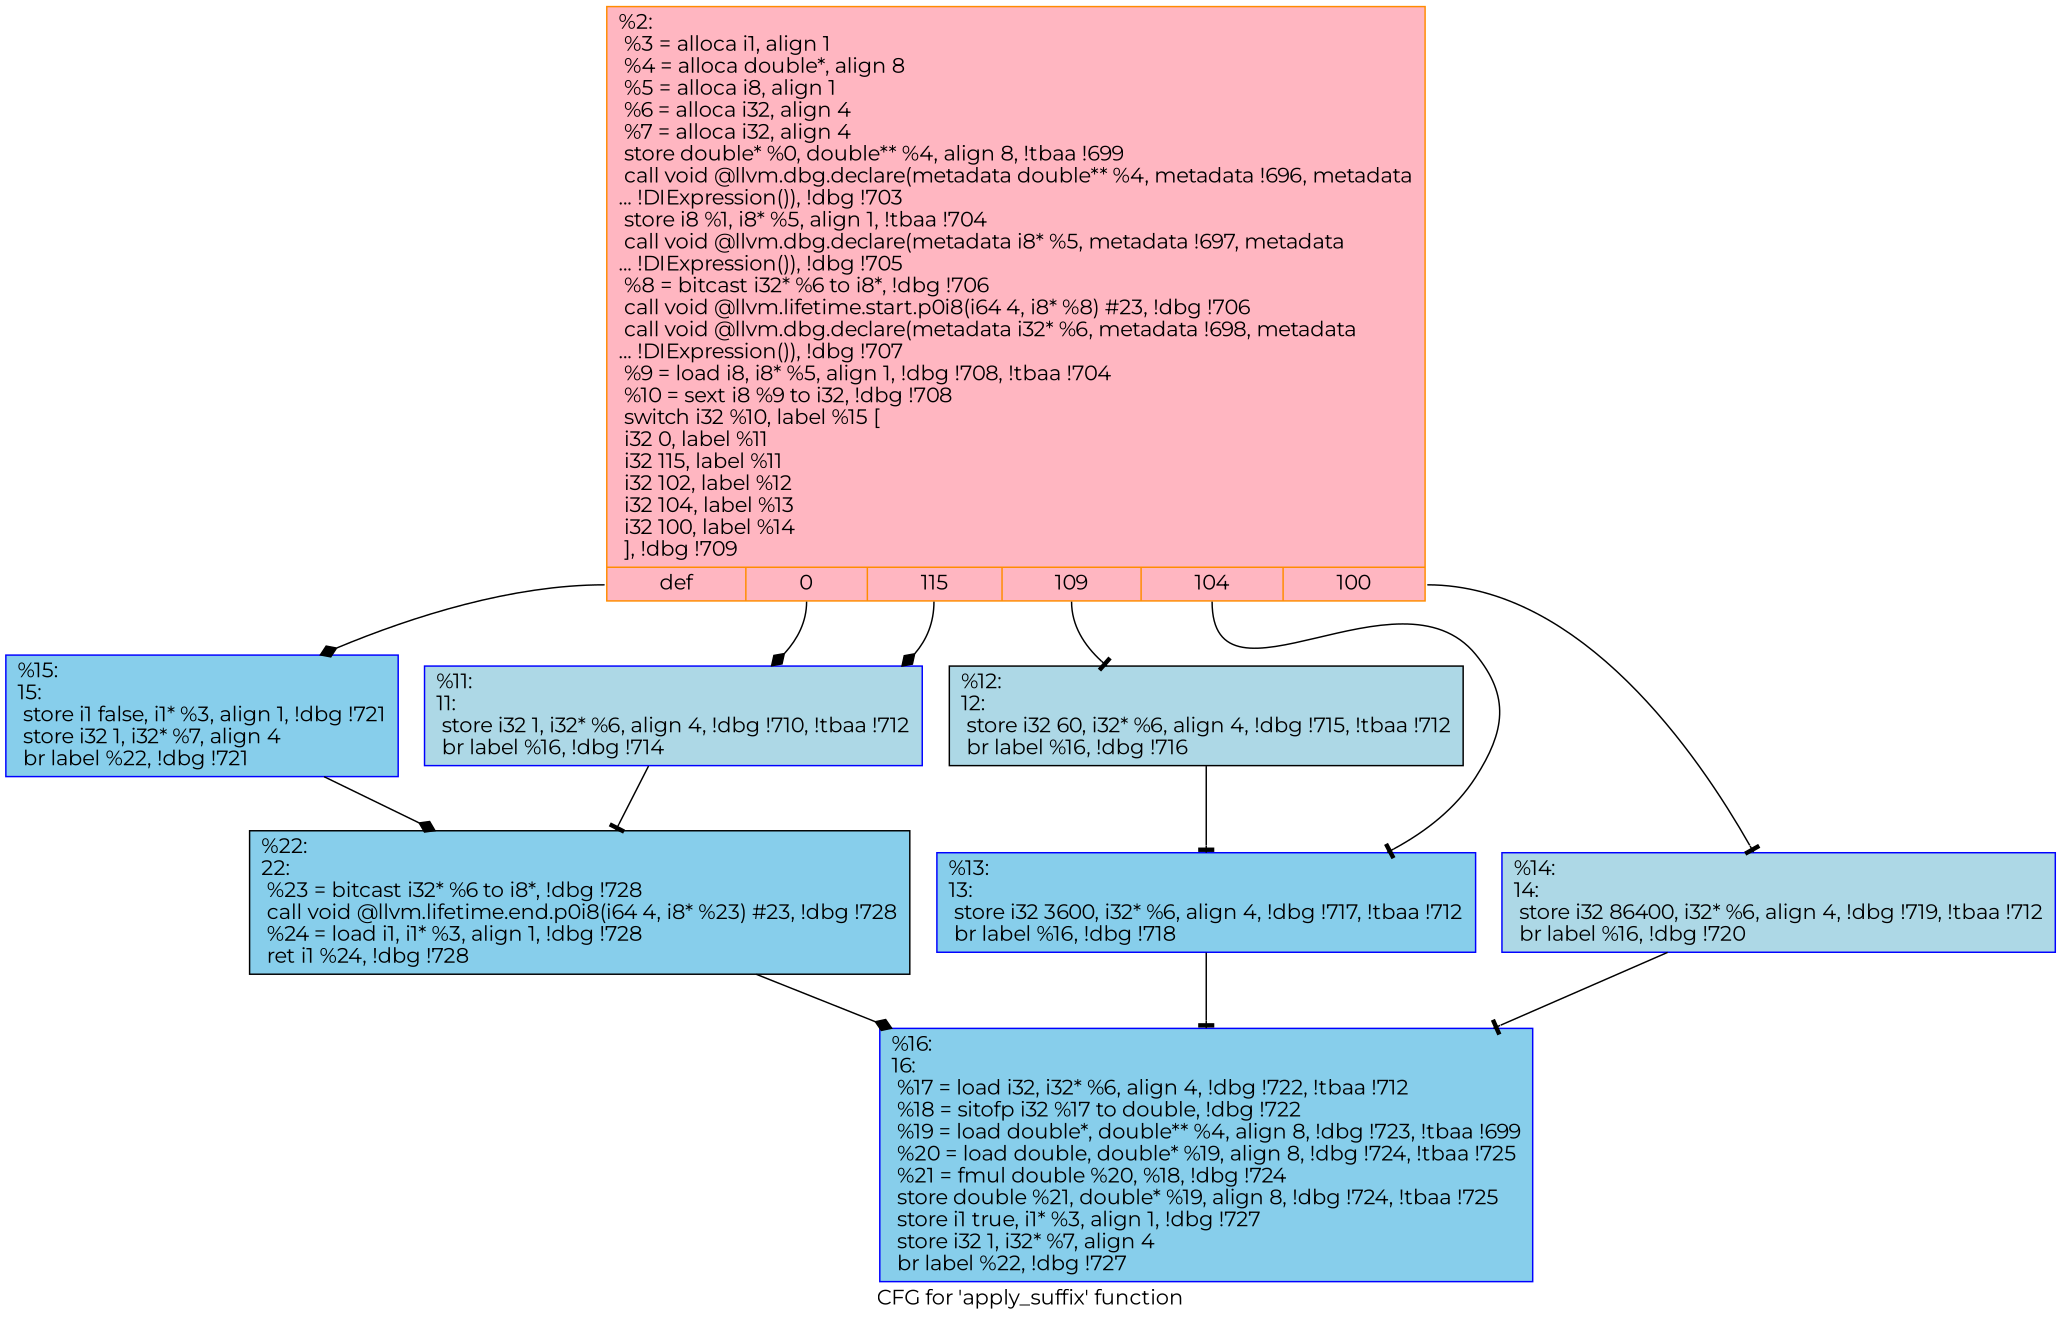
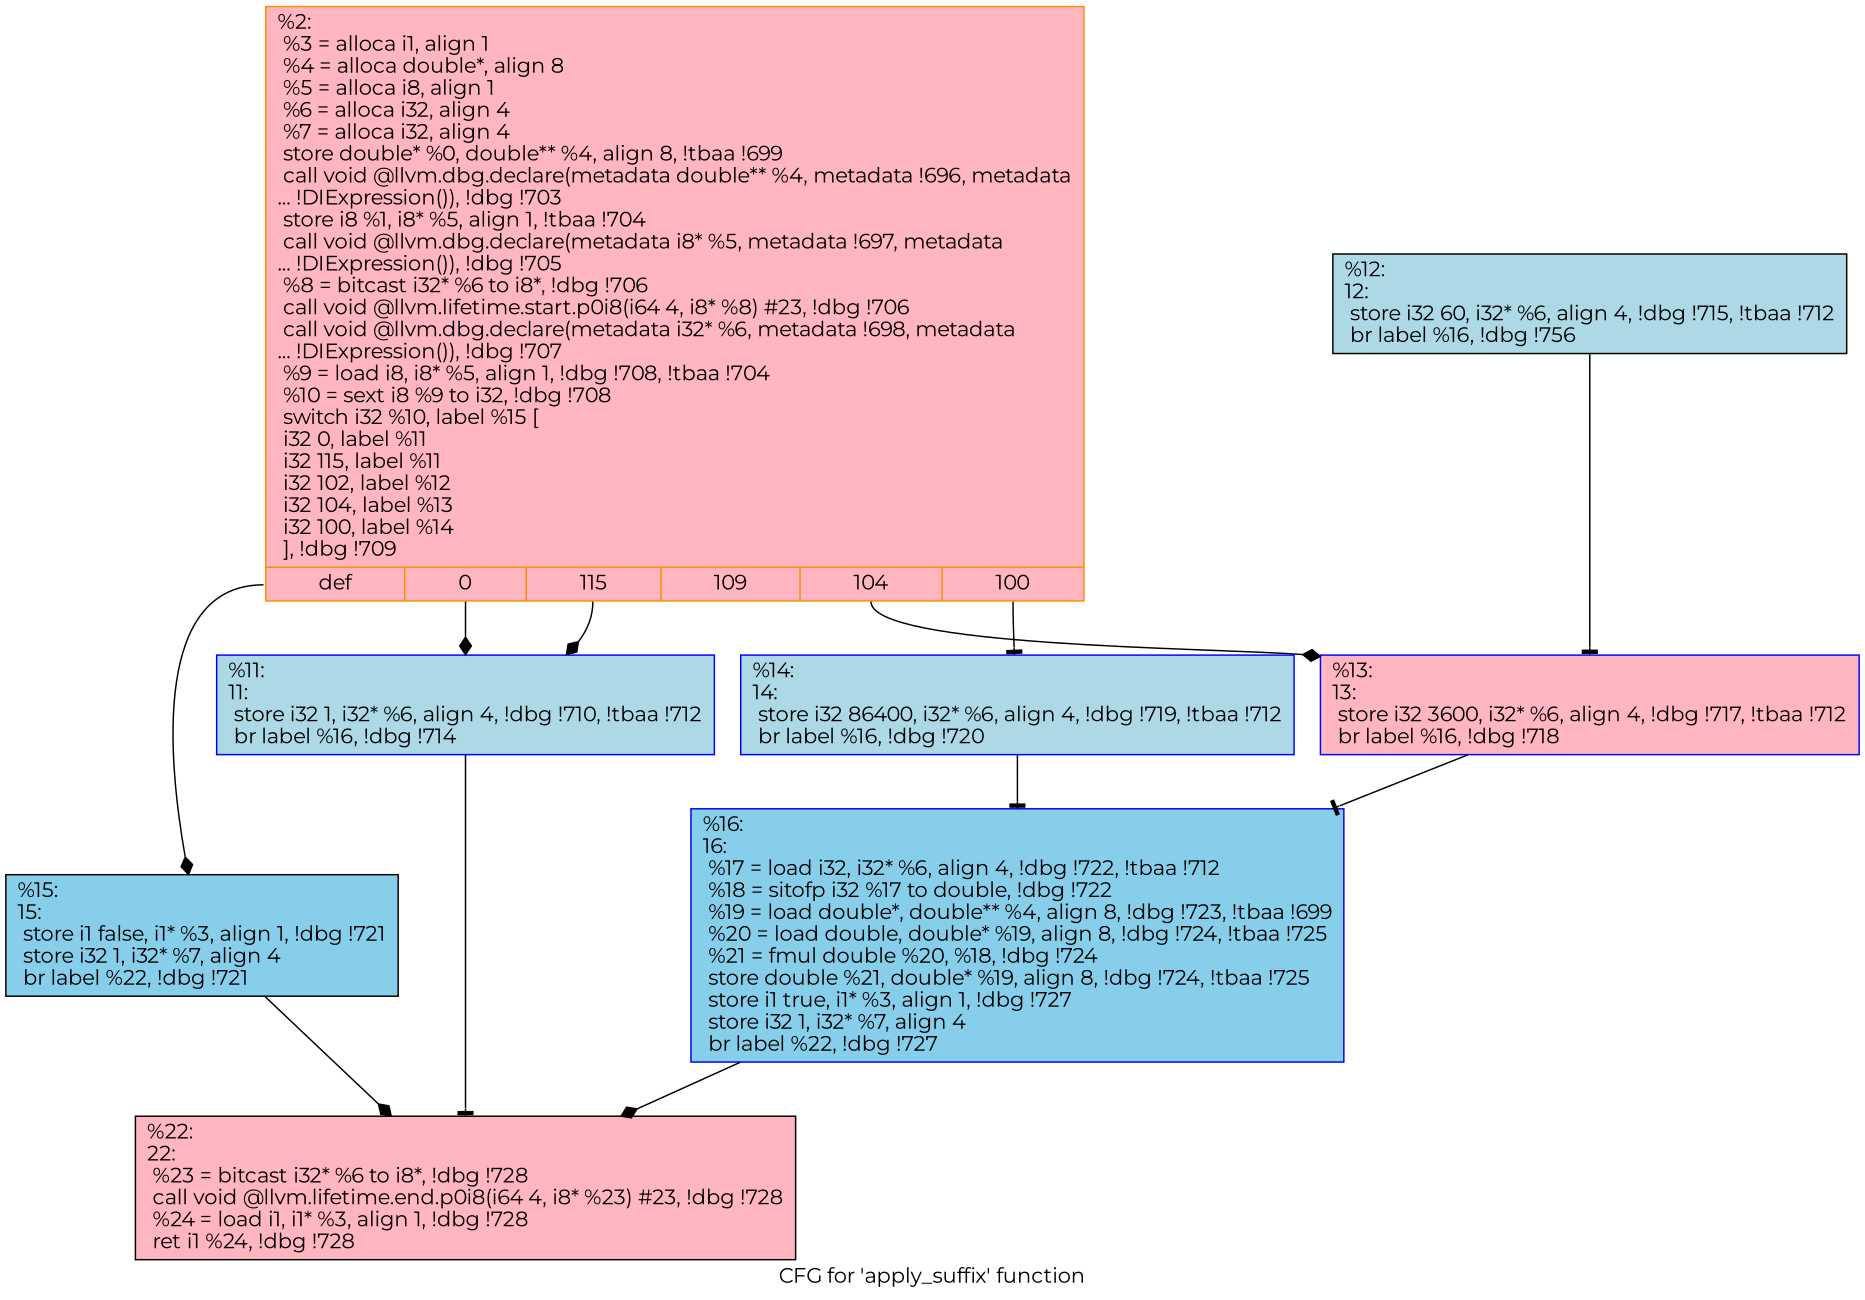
edge "%2:" -> "%12:": removed
edge "%2:" -> "%13:": arrowhead tee -> diamond
node "%15:": color blue -> black
node "%12:": text "br label %16, !dbg !716" -> "br label %16, !dbg !756"
node "%22:": fillcolor skyblue -> lightpink
node "%13:": fillcolor skyblue -> lightpink
edge "%22:" -> "%16:": reversed
